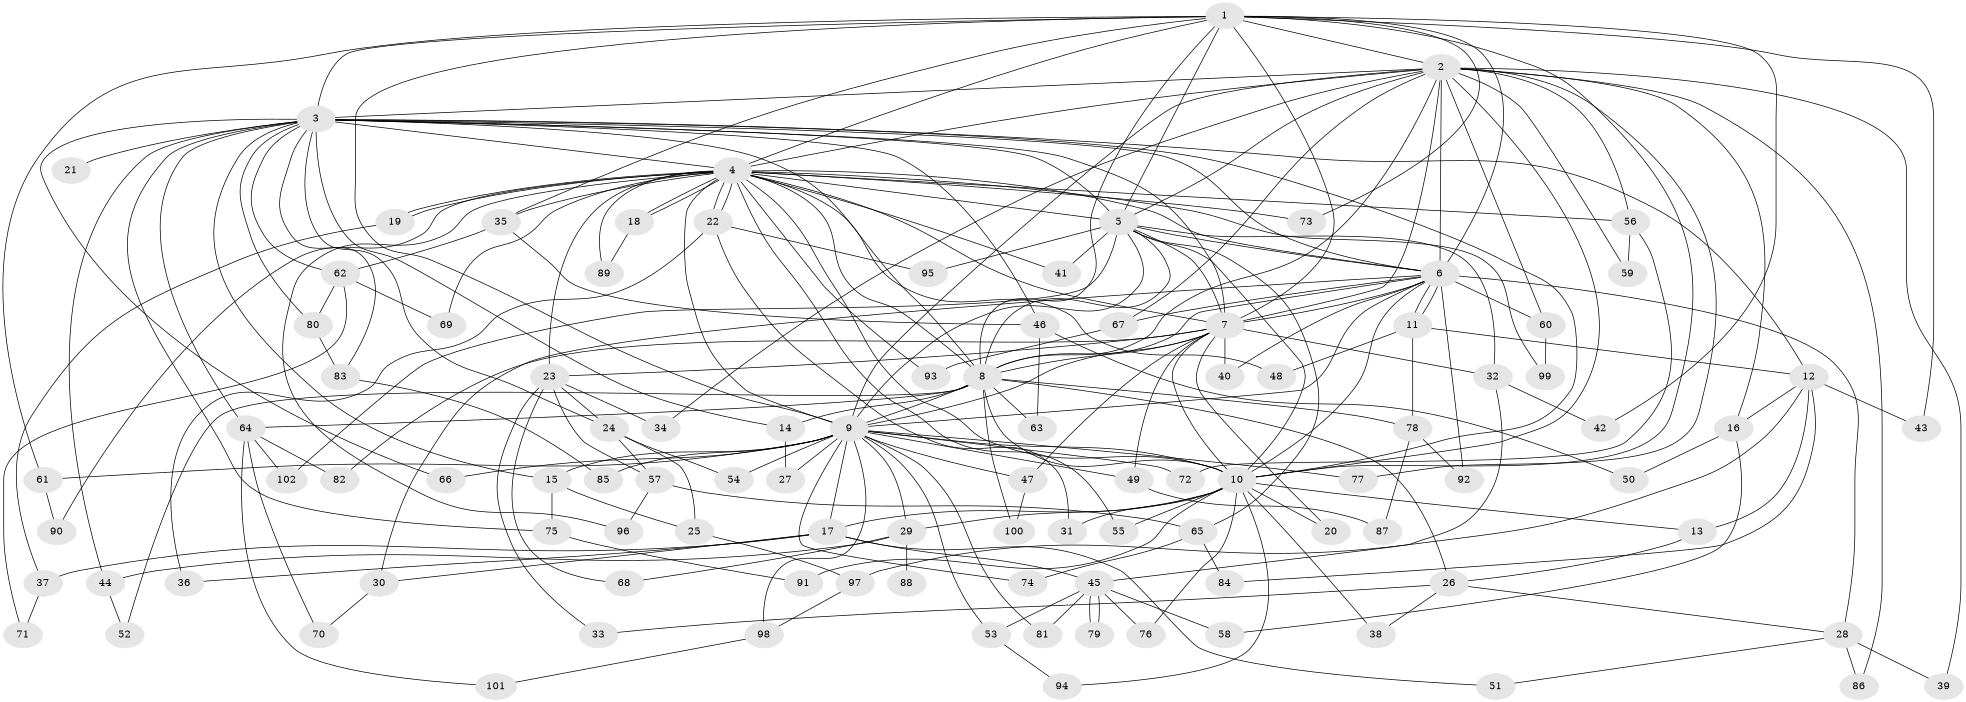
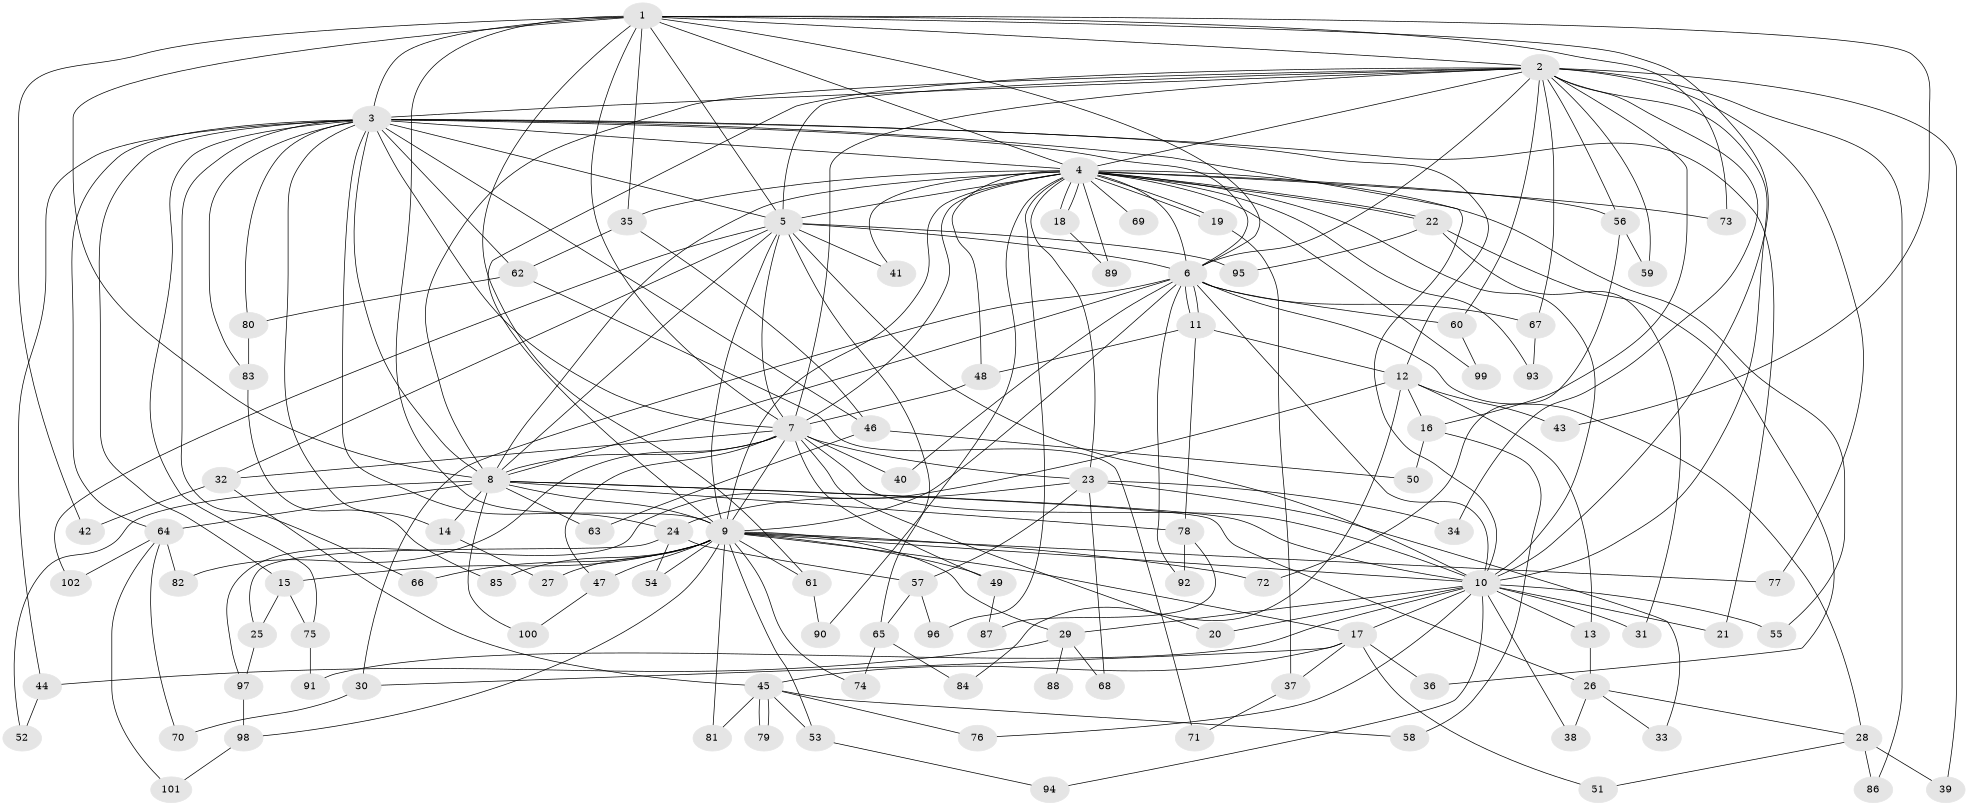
edge "62" -- "69": removed
edge "6" -- "7": now "48" -- "7"
edge "10" -- "21": added
